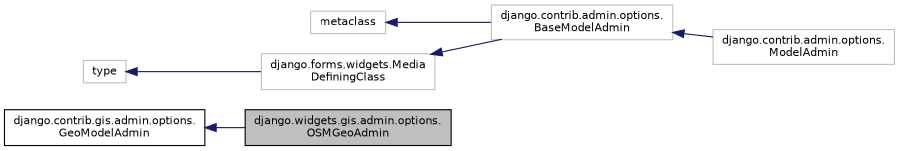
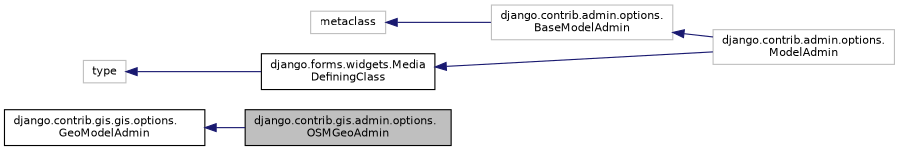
edge "django.contrib.admin.options. BaseModelAdmin" -> "django.forms.widgets.Media DefiningClass": now "django.contrib.admin.options. ModelAdmin" -> "django.forms.widgets.Media DefiningClass"
node "django.forms.widgets.Media DefiningClass": color grey75 -> black
node "django.contrib.gis.admin.options. GeoModelAdmin": label "django.contrib.gis.admin.options. GeoModelAdmin" -> "django.contrib.gis.gis.options. GeoModelAdmin"
node "django.widgets.gis.admin.options. OSMGeoAdmin": label "django.widgets.gis.admin.options. OSMGeoAdmin" -> "django.contrib.gis.admin.options. OSMGeoAdmin"
